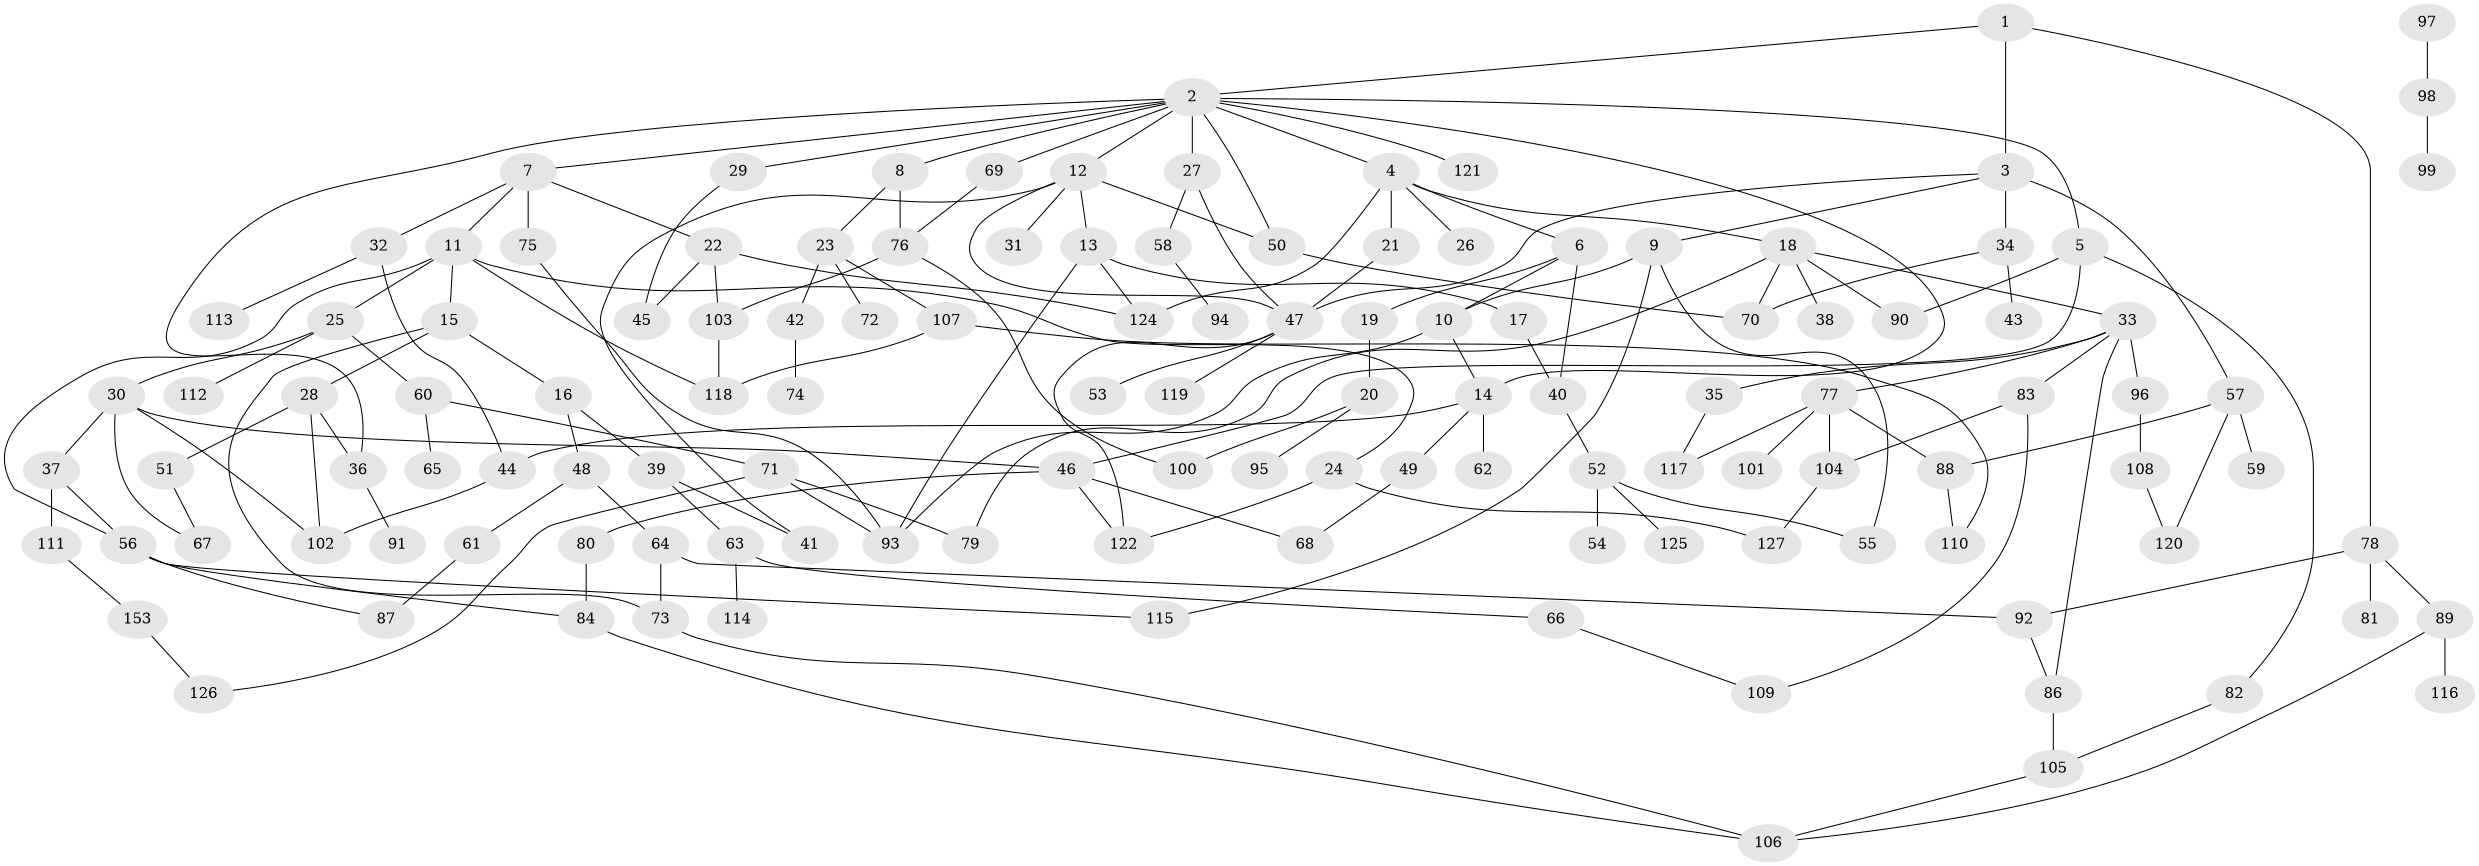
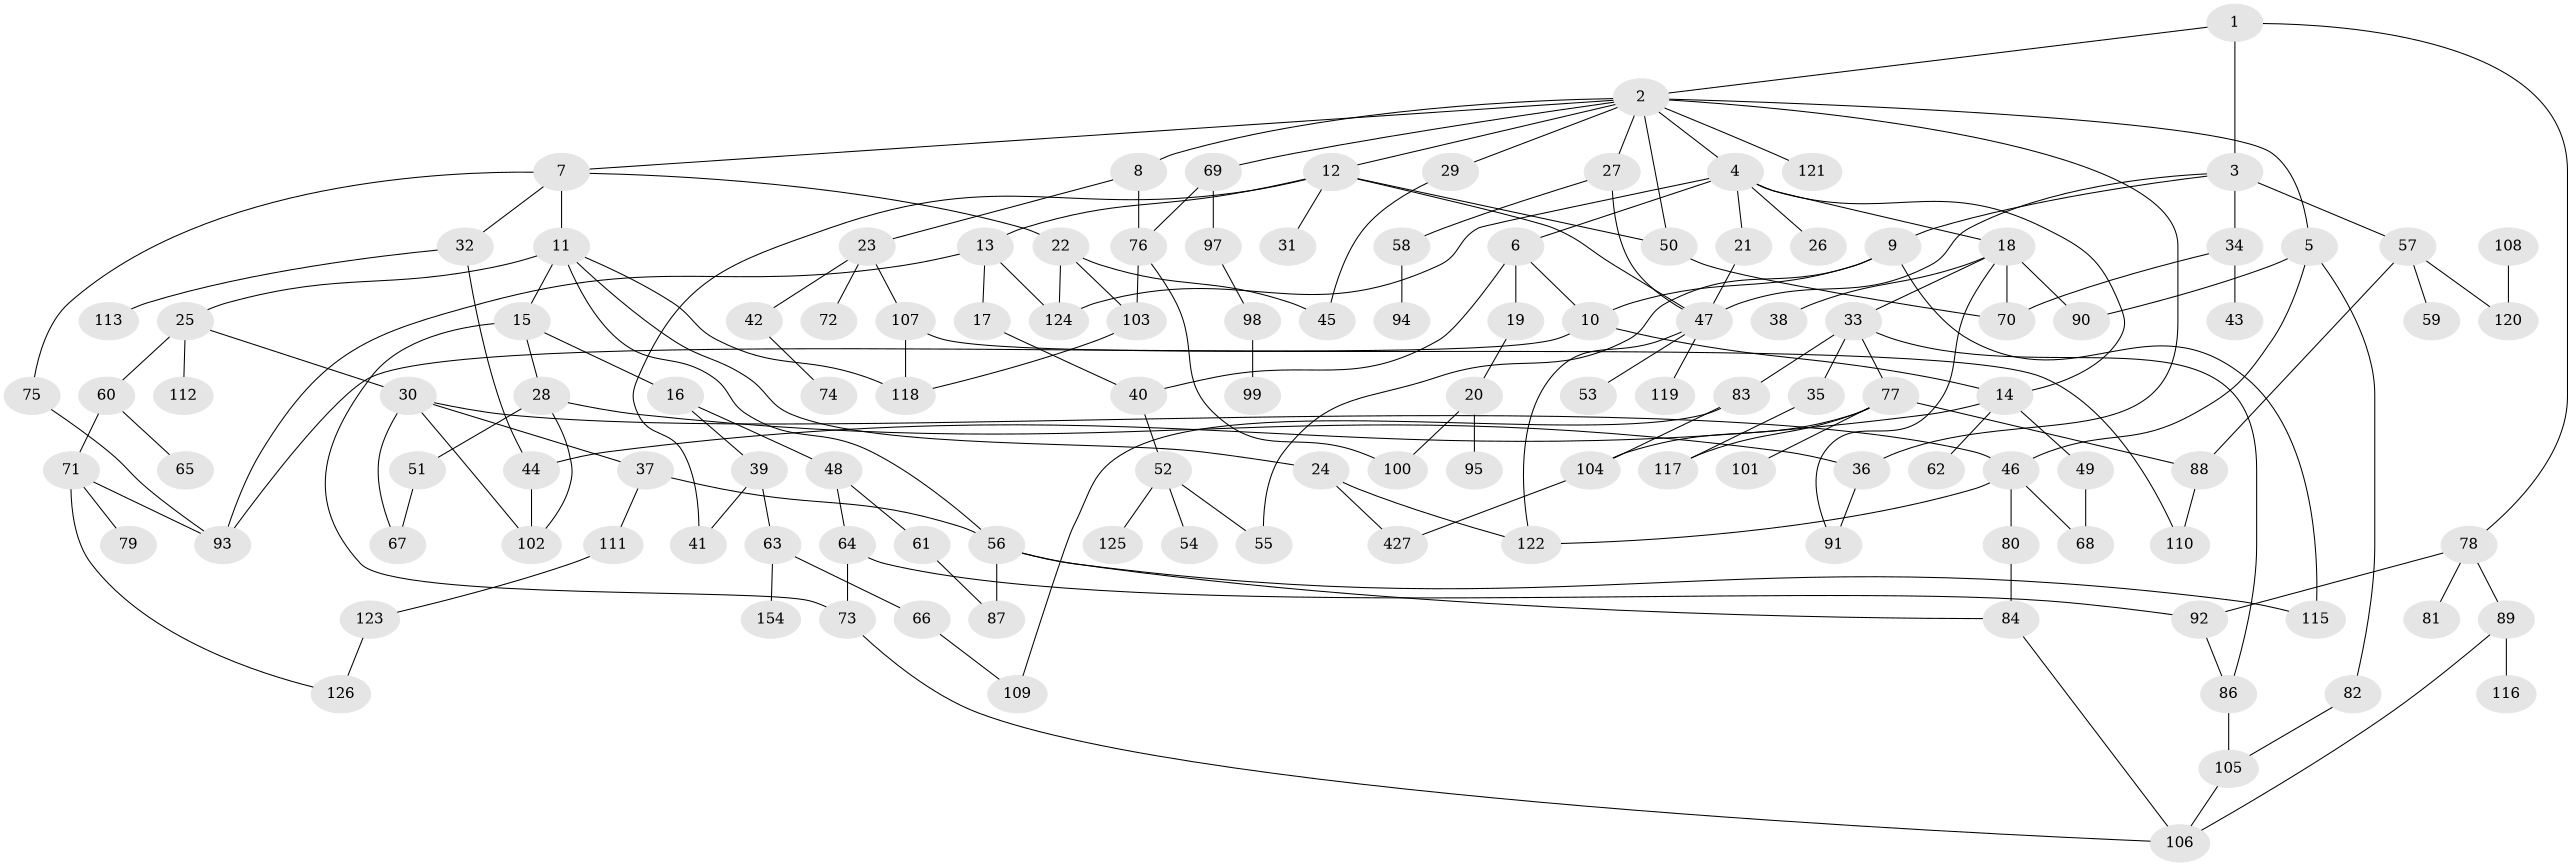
edge "69" -- "97": added
edge "2" -- "14": now "4" -- "14"
edge "18" -- "79": now "18" -- "91"
node "96": removed
node "127": label "127" -> "427"
node "153": label "153" -> "123"
node "114": label "114" -> "154"
